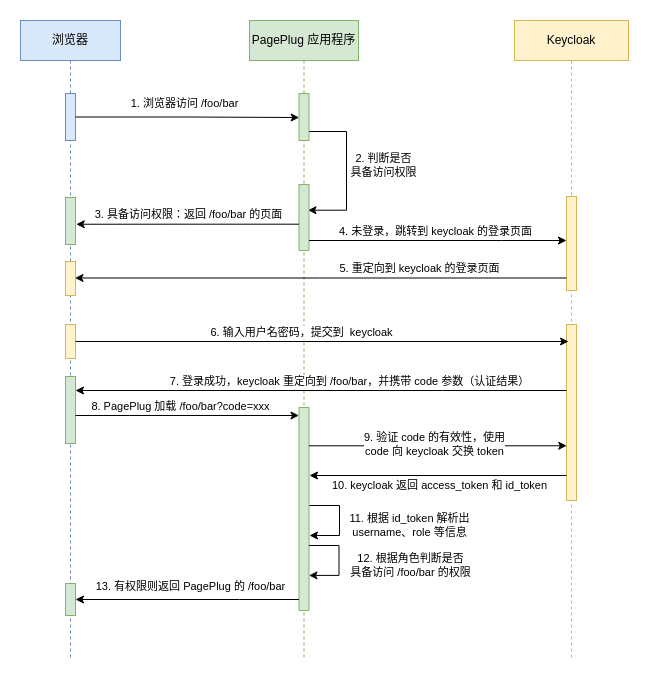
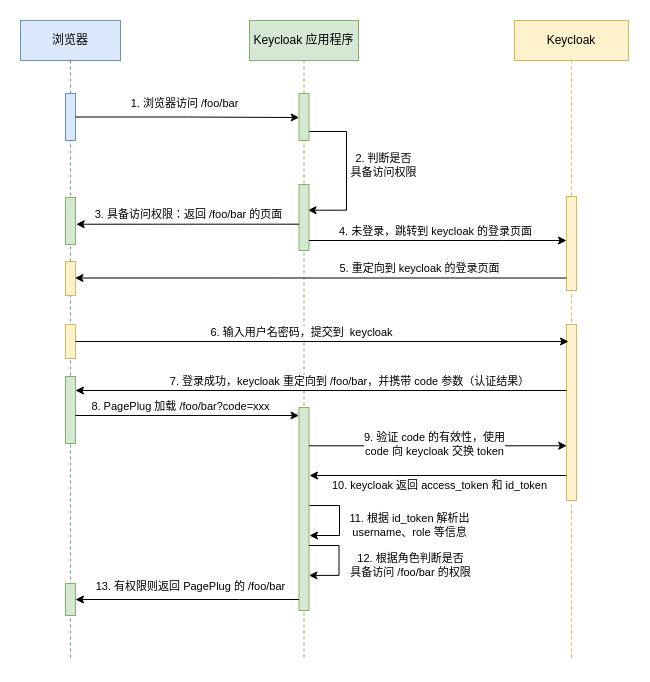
node "PagePlug 应用程序": label "PagePlug 应用程序" -> "Keycloak 应用程序"
